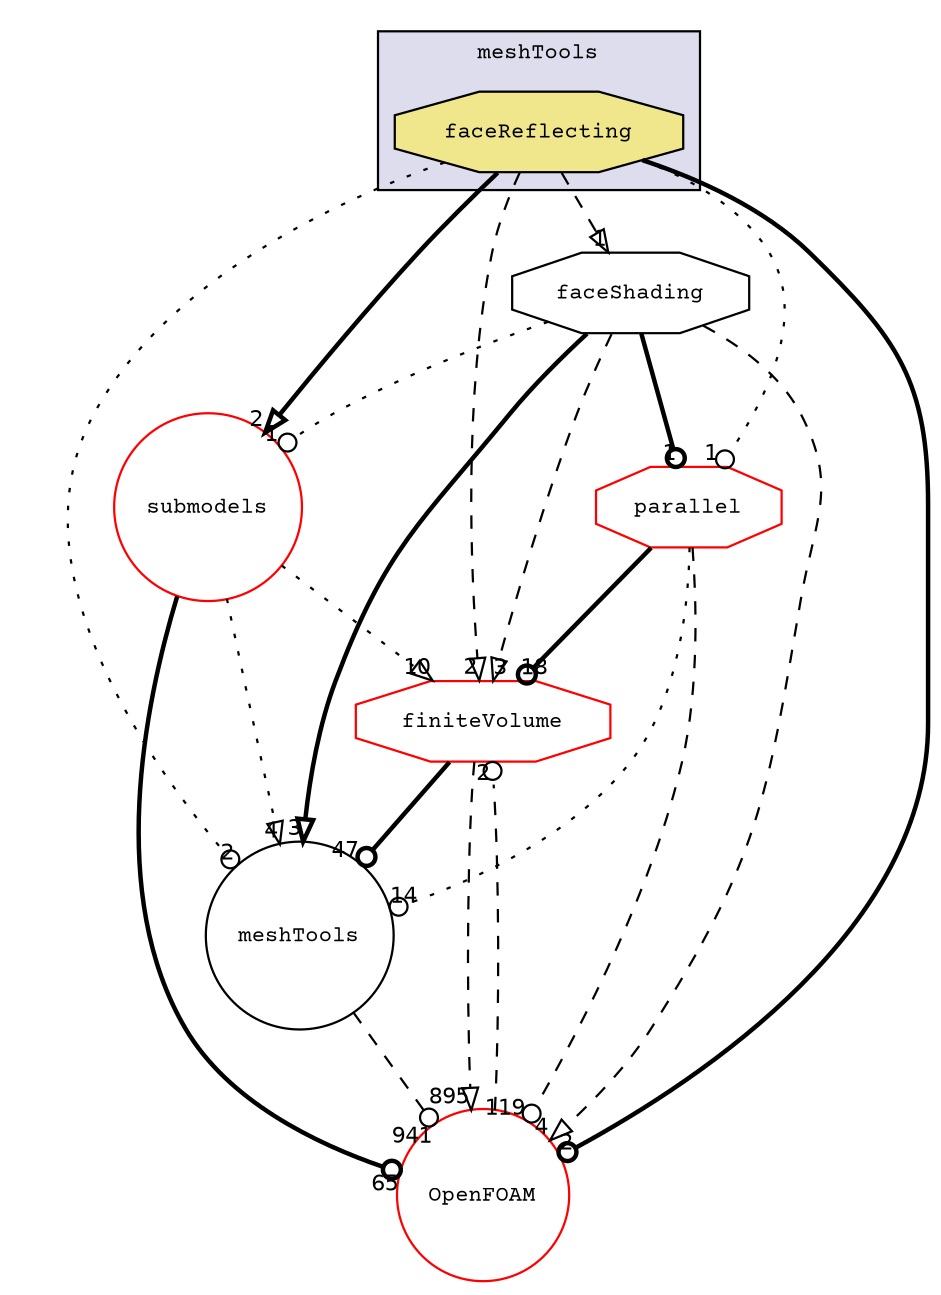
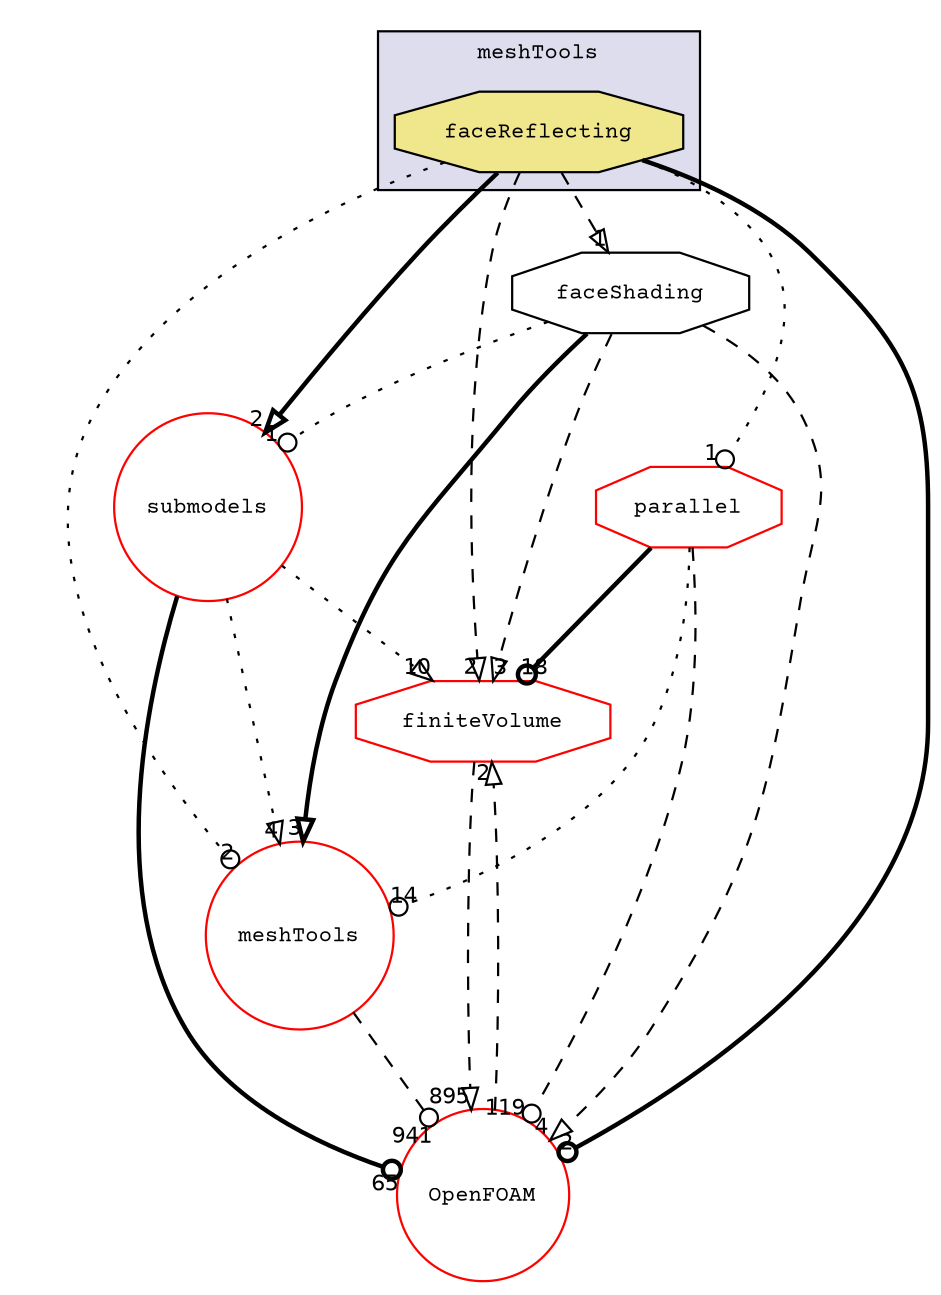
edge "faceShading" -> "parallel": removed
edge "finiteVolume" -> "meshTools": removed
node "meshTools": color black -> red
edge "OpenFOAM" -> "finiteVolume": arrowhead odot -> onormal
